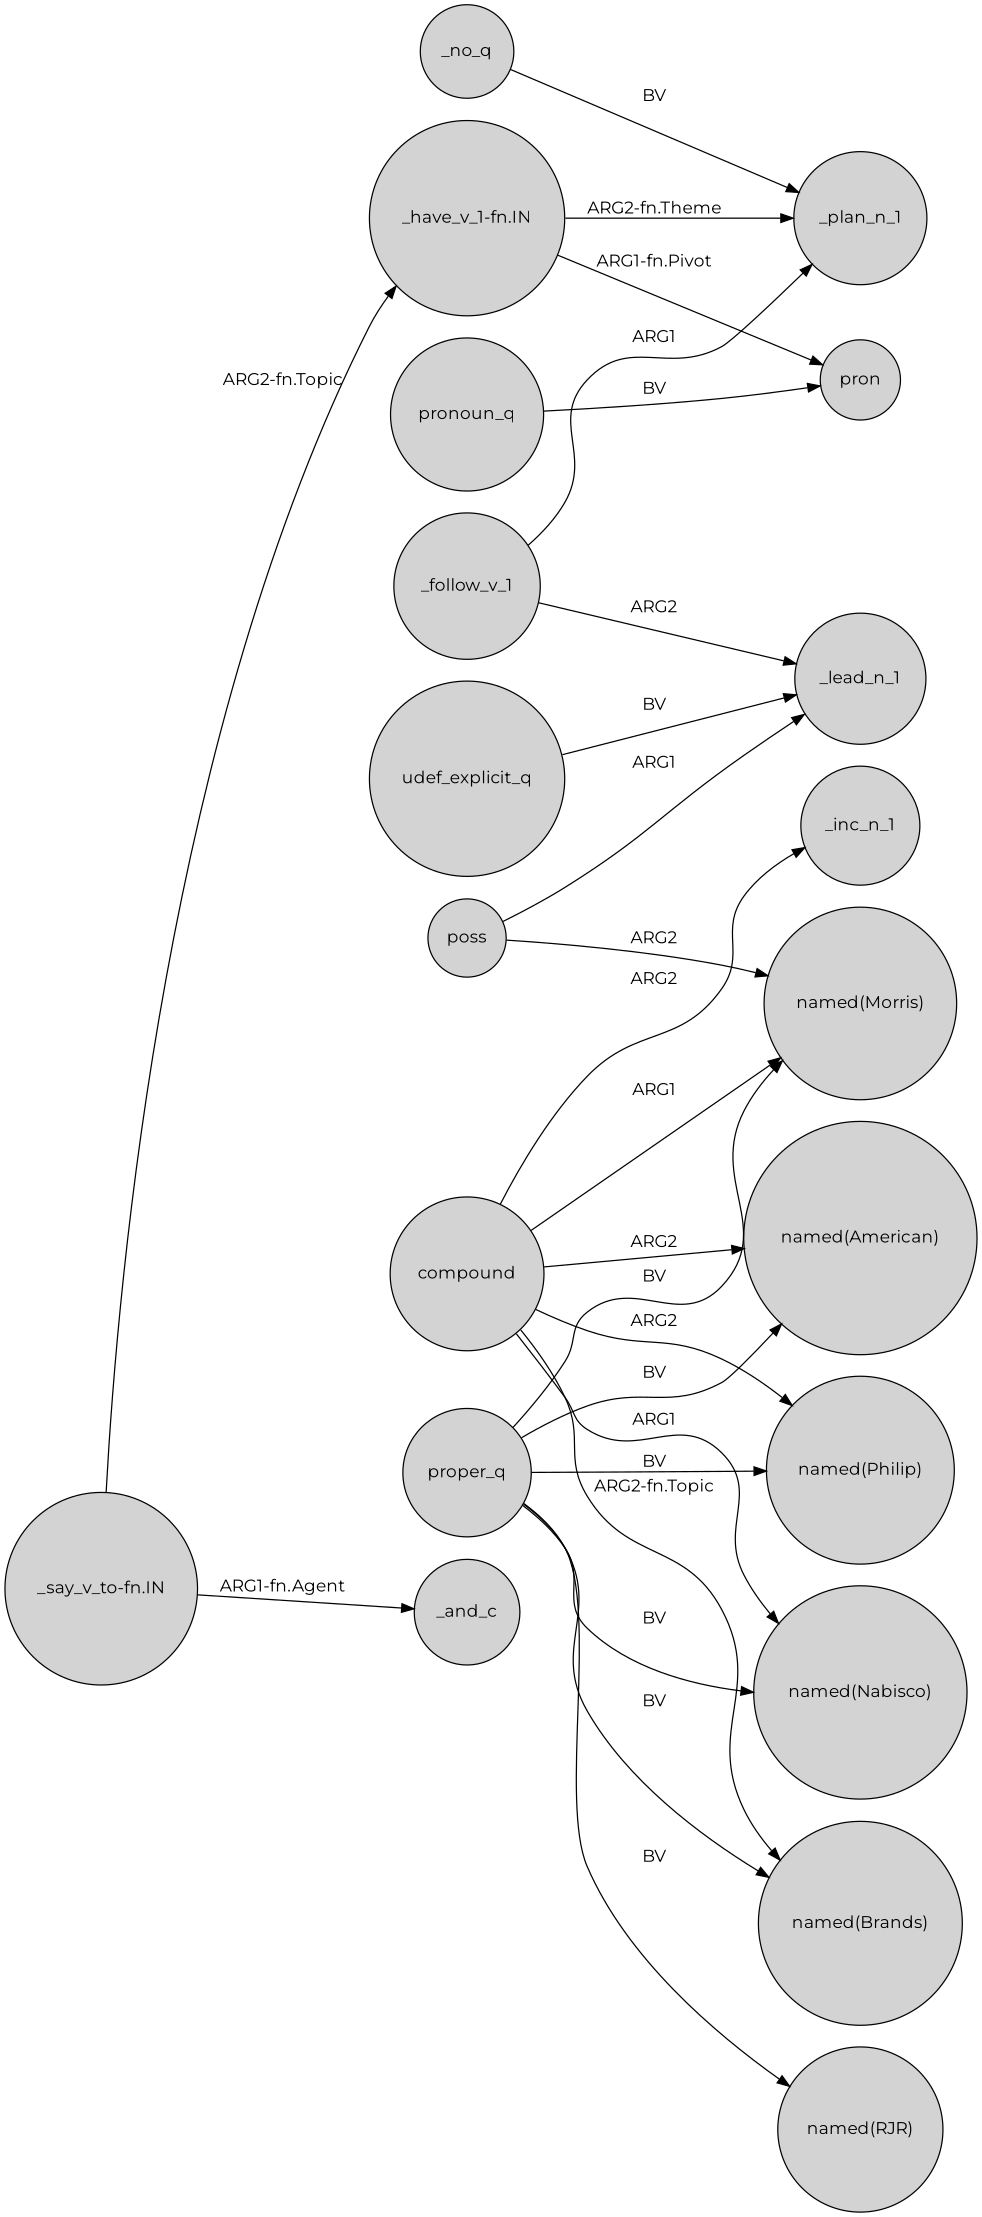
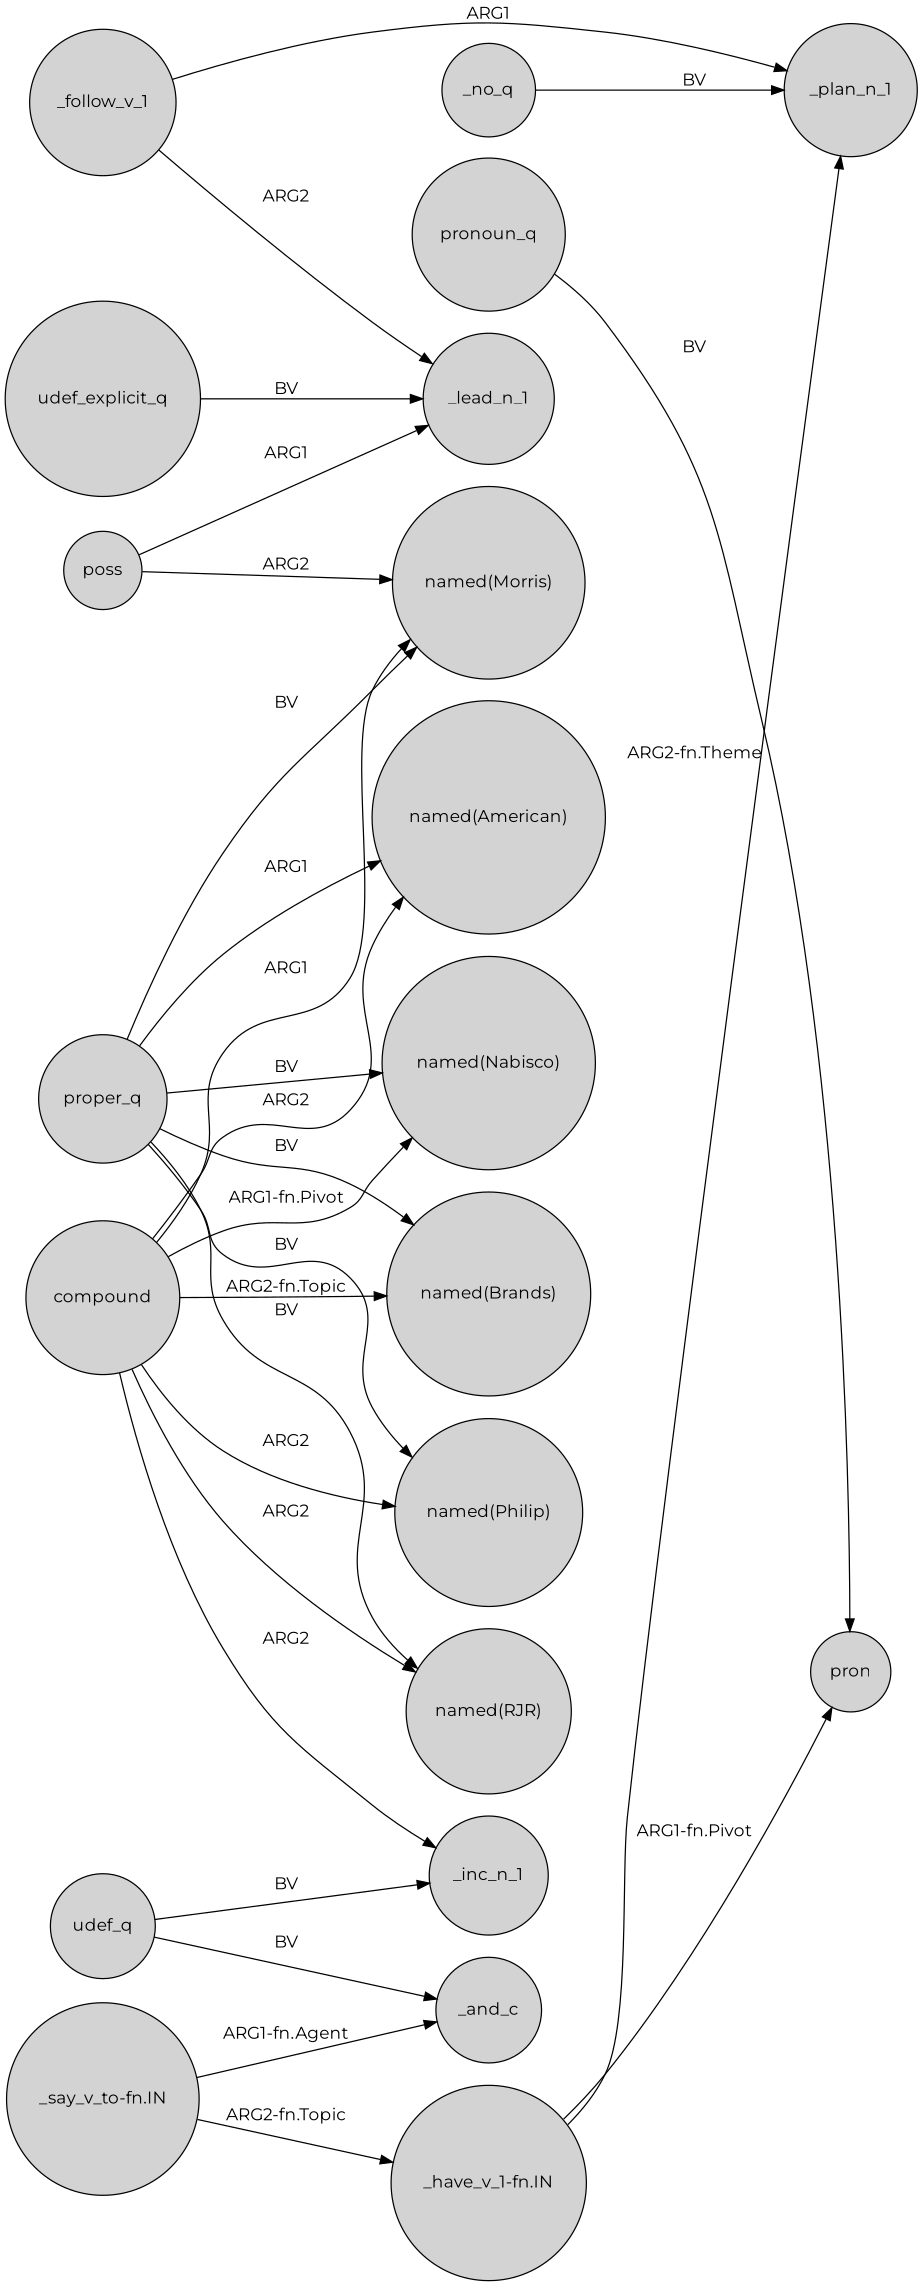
edge "proper_q" -> "named(American)": label "BV" -> "ARG1"
edge "compound" -> "named(Nabisco)": label "ARG1" -> "ARG1-fn.Pivot"
edge "compound" -> "named(RJR)": added, label "ARG2"
node "udef_q": added
